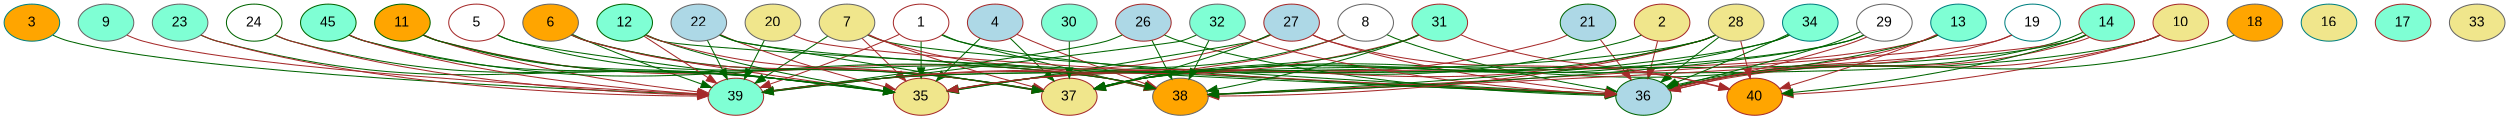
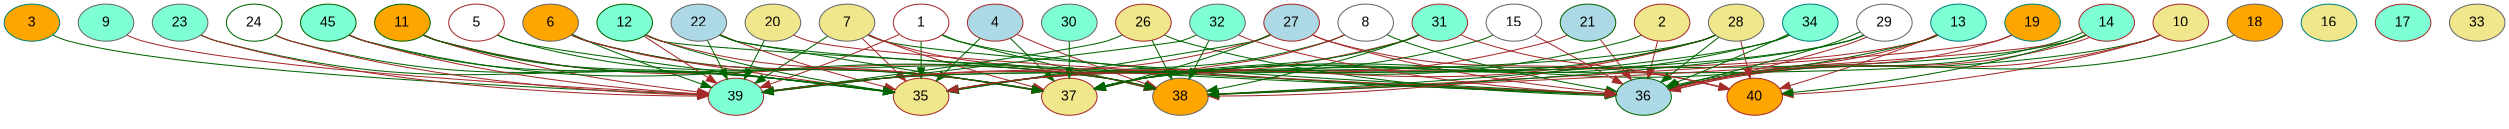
node "26": fillcolor lightblue -> khaki
node "15": added
node "19": fillcolor white -> orange
